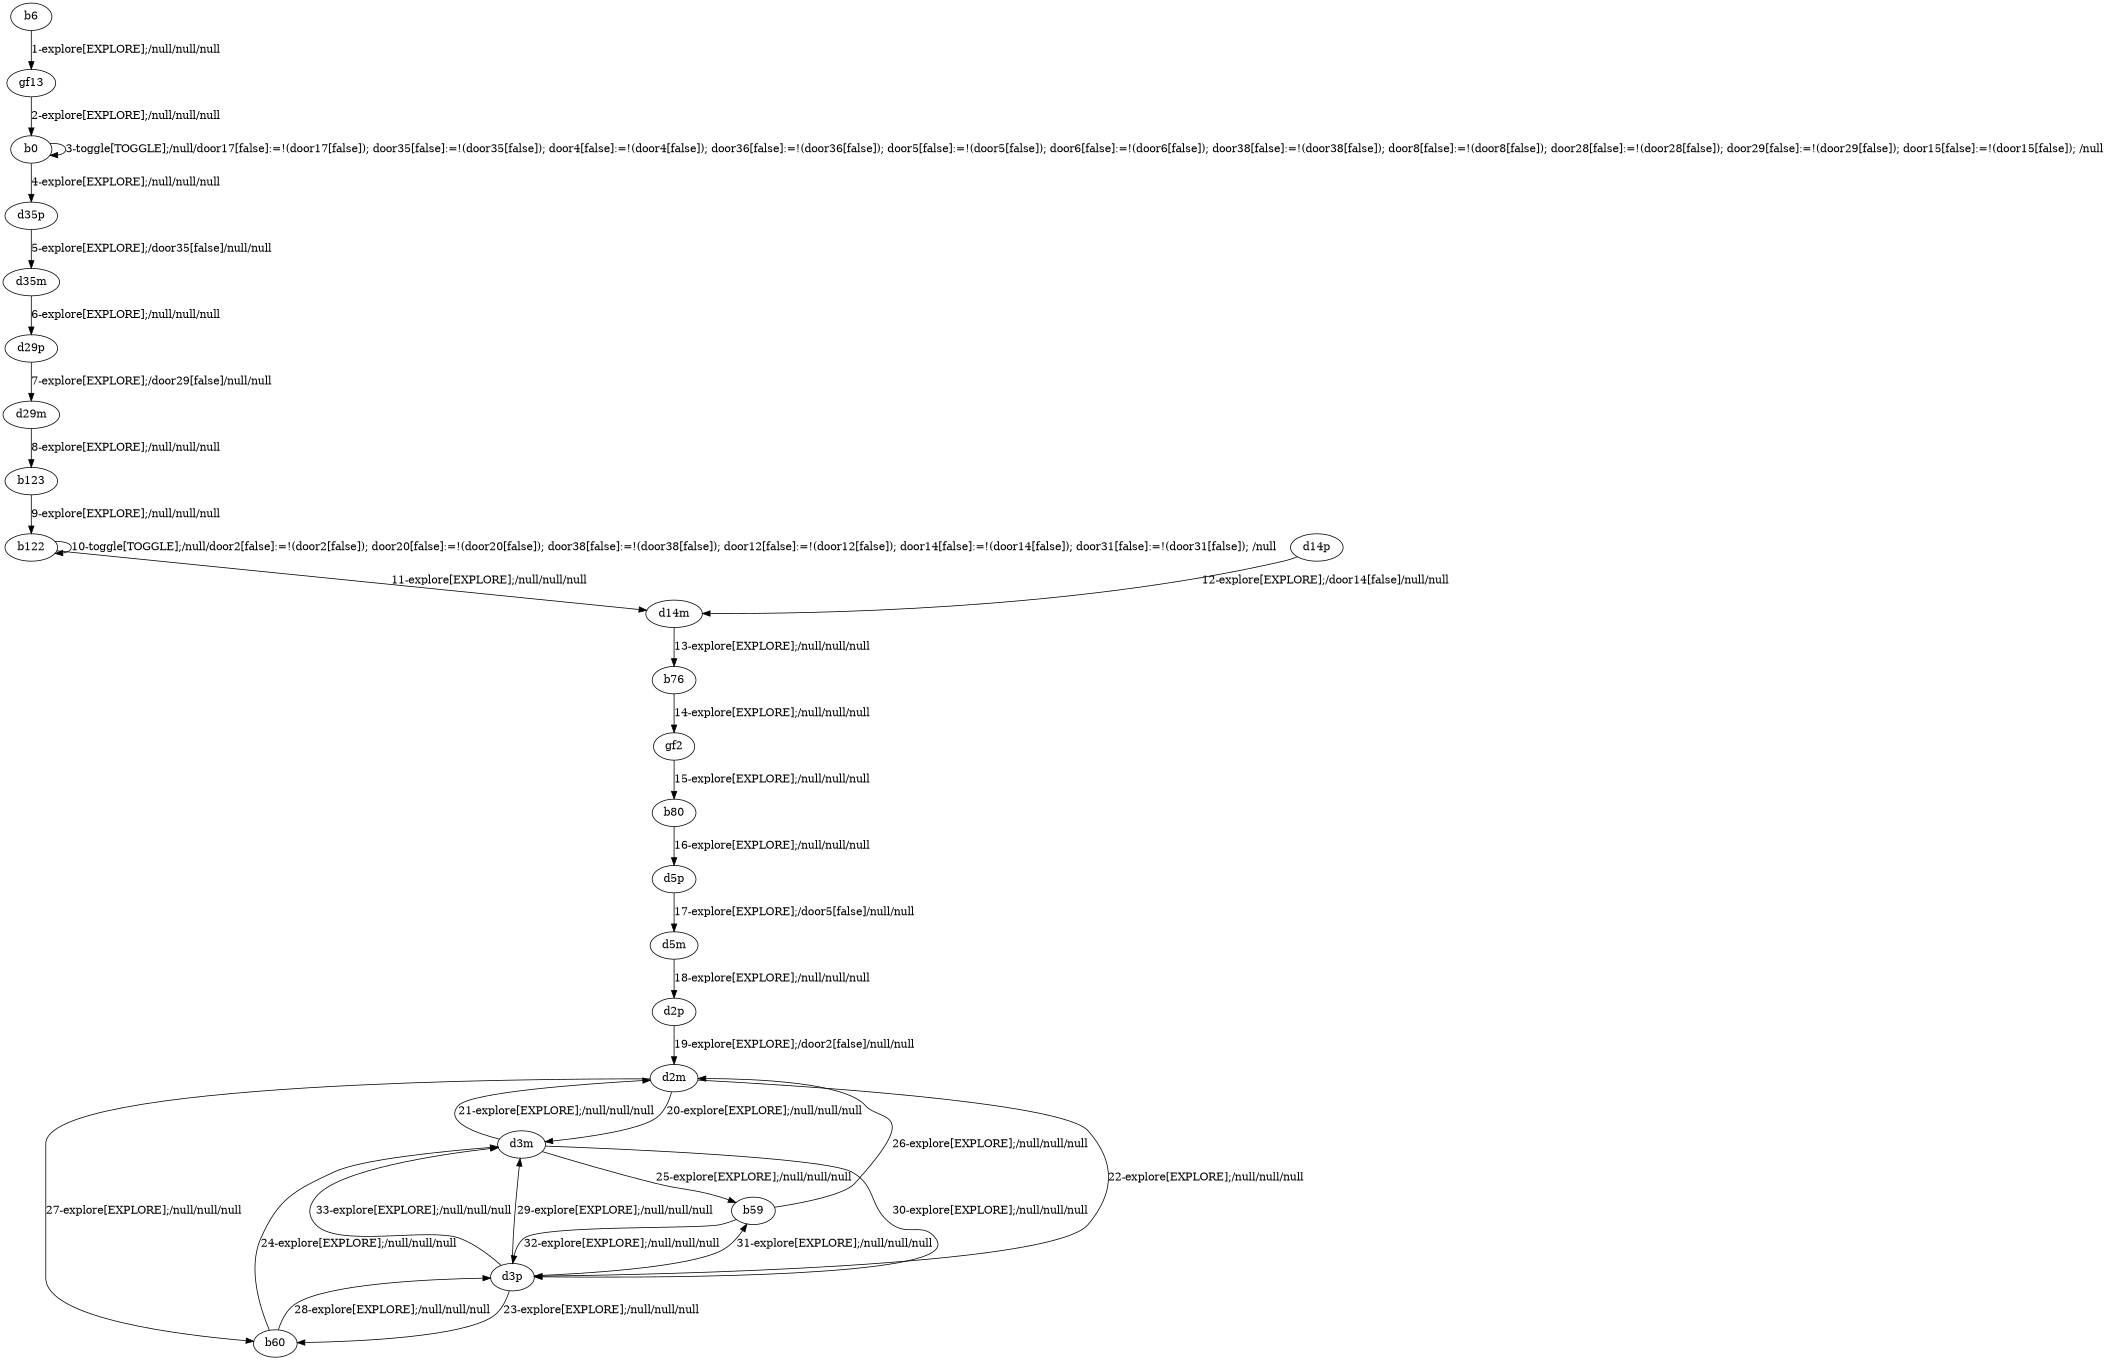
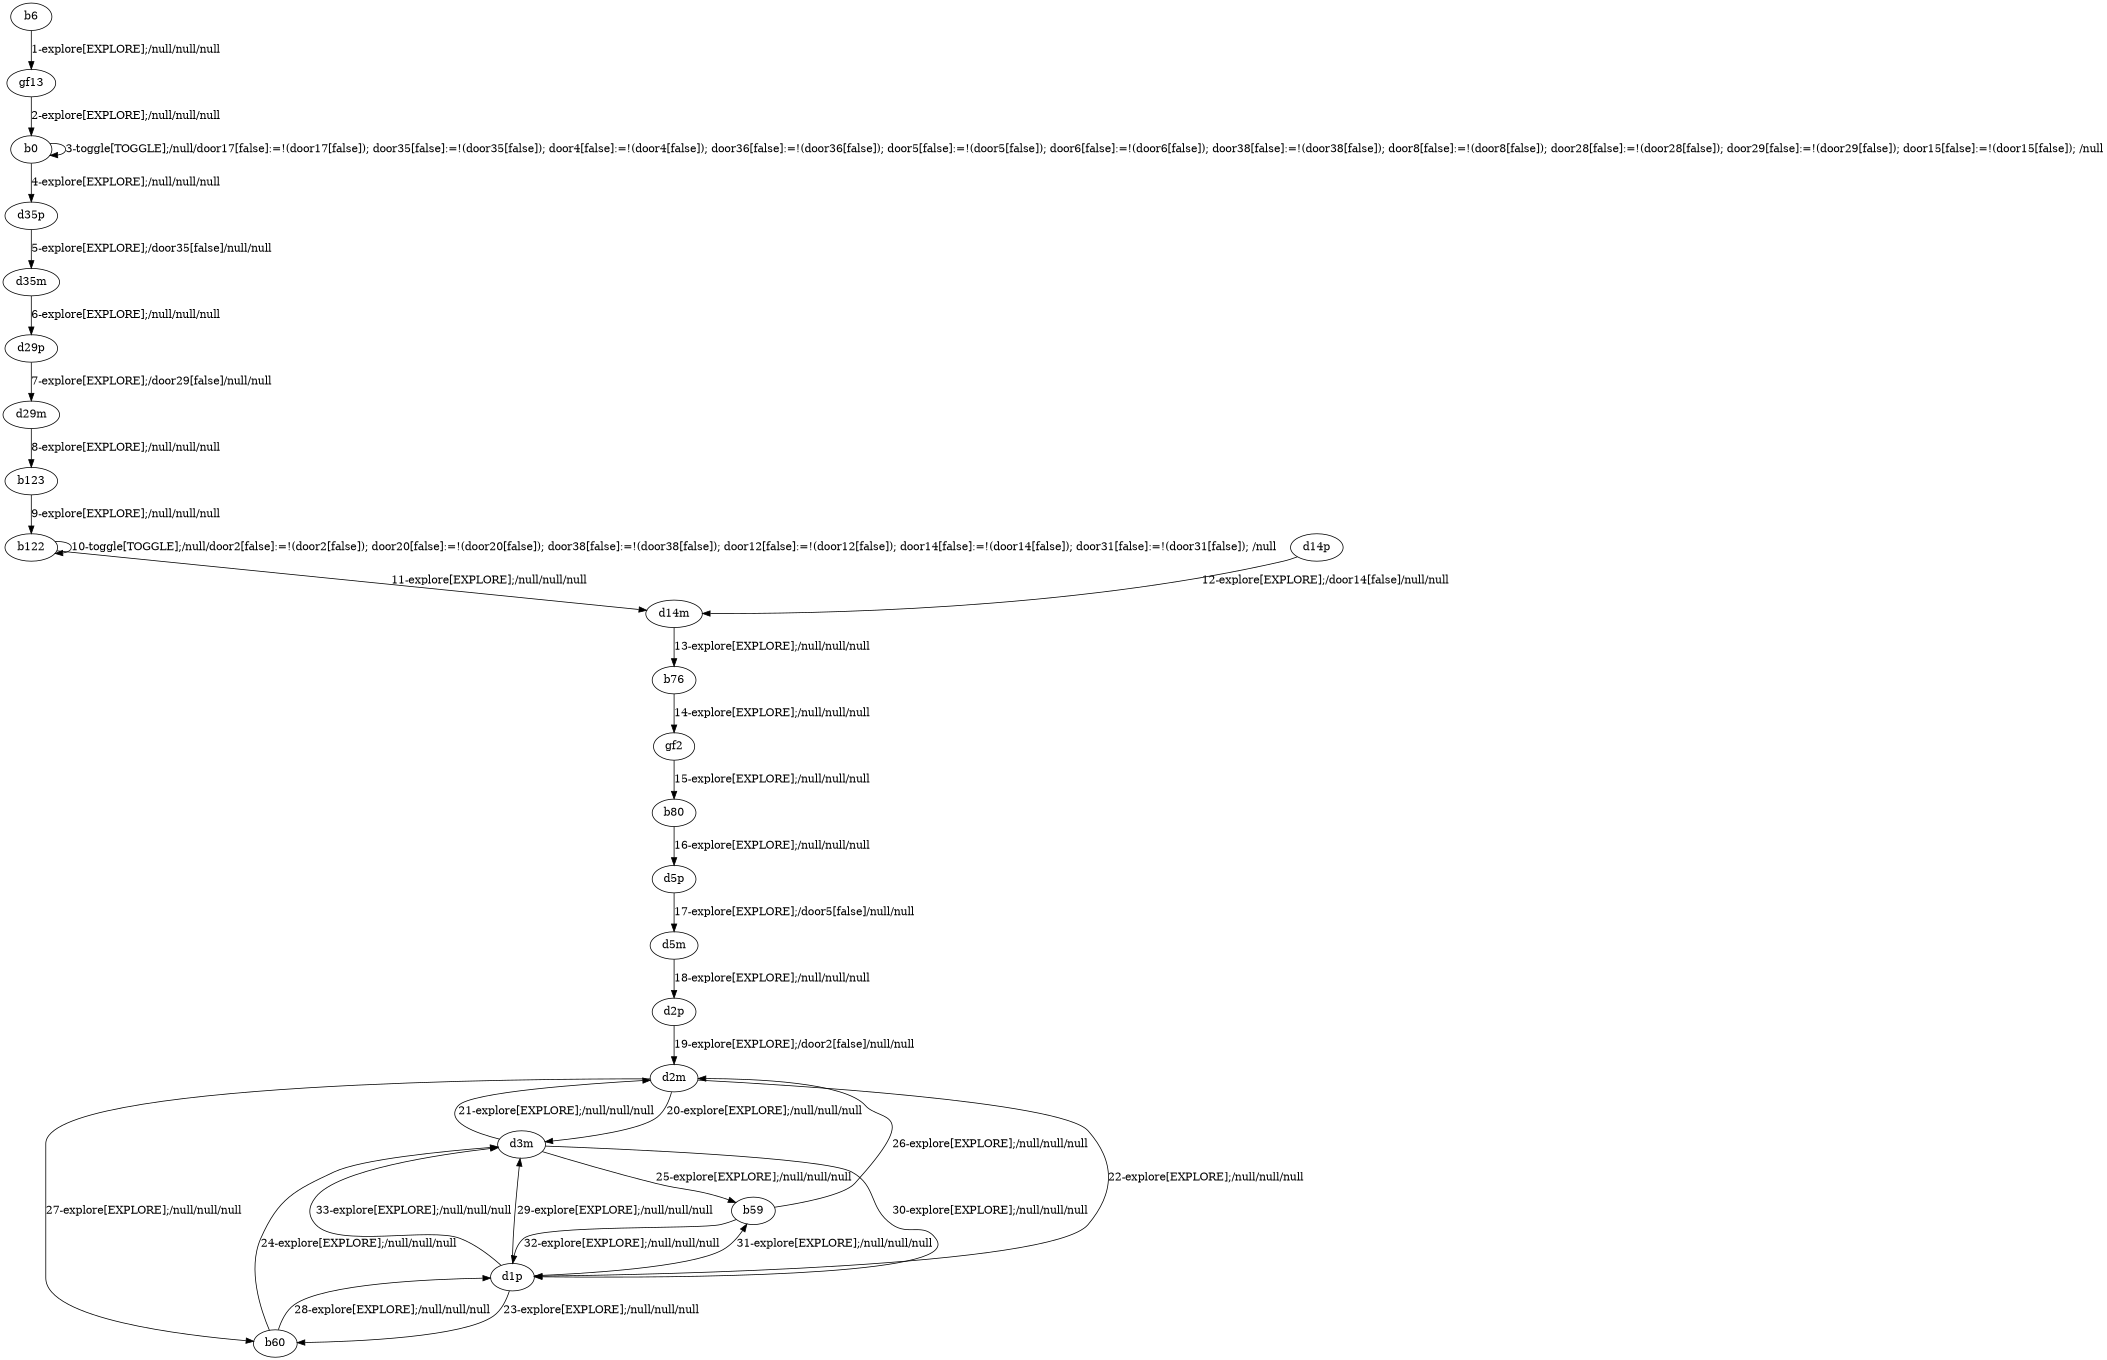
node "d3p": label "d3p" -> "d1p"
